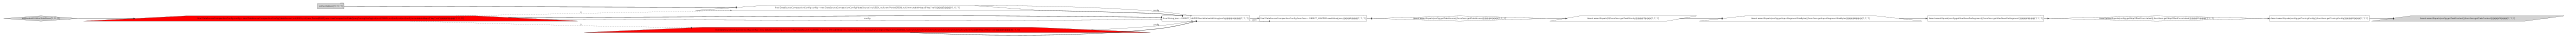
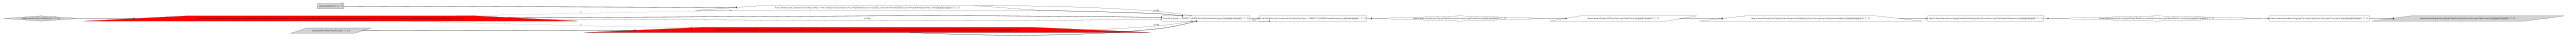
node "testSerdeWithMaxTotalRows['0', '1', '0']": added
